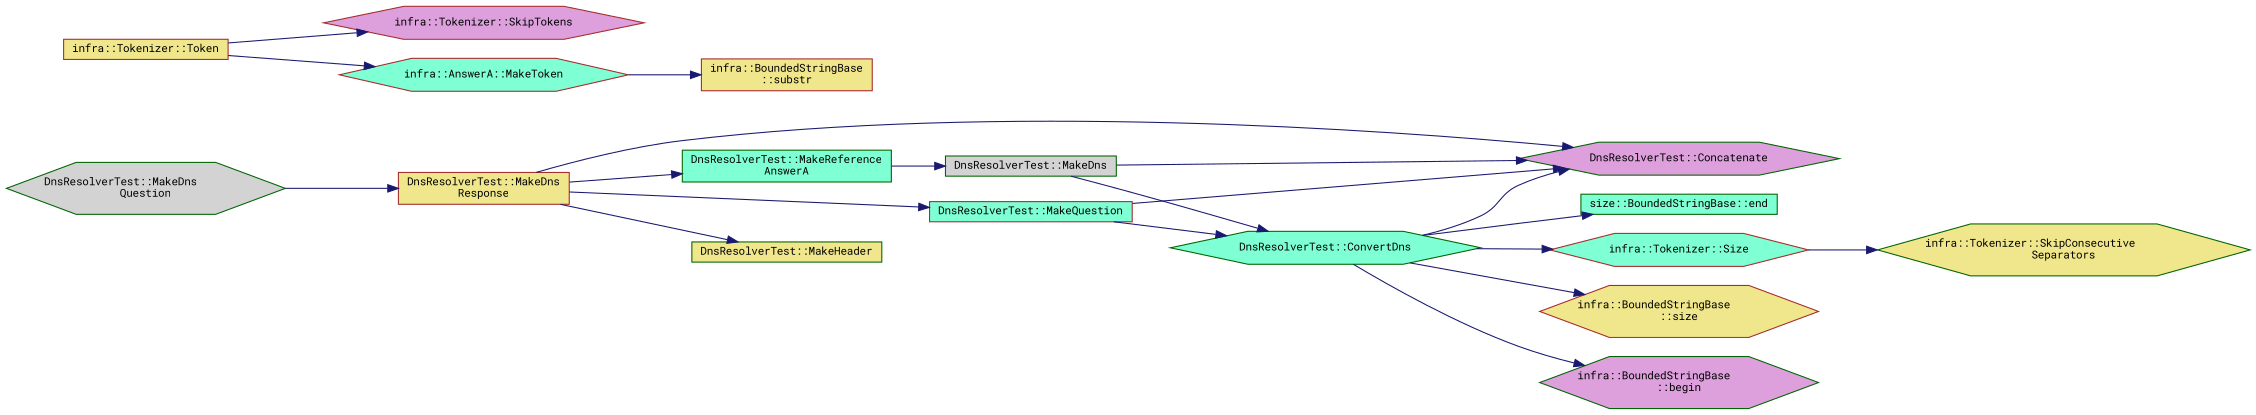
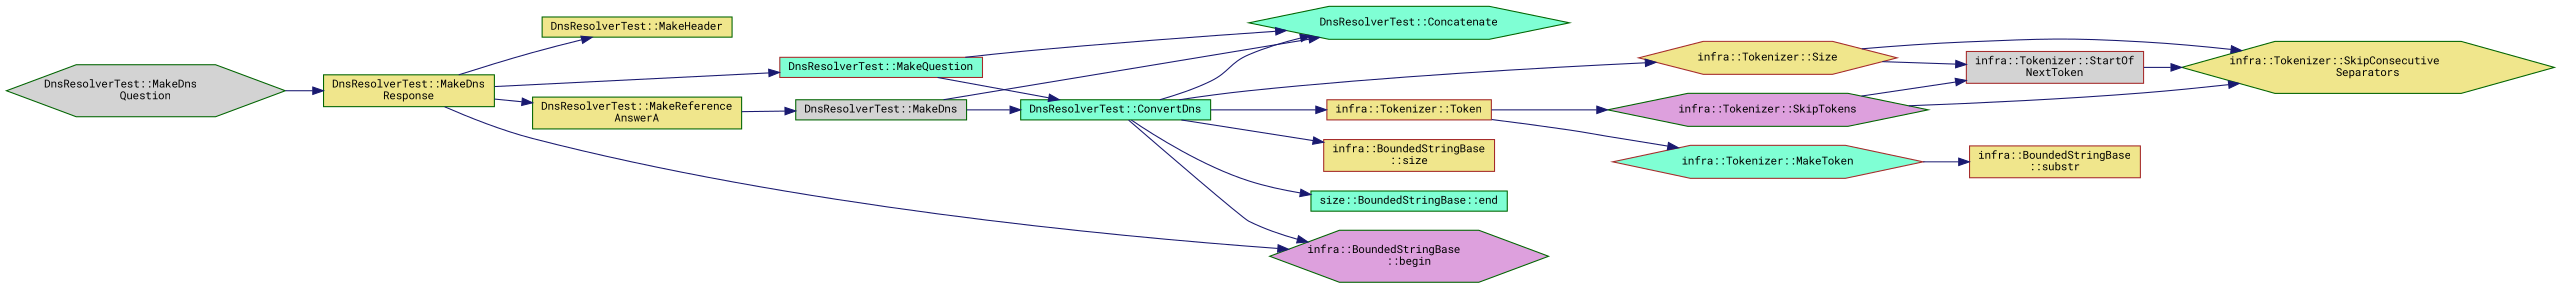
node "infra::Tokenizer::SkipTokens": color brown -> darkgreen
node "infra::Tokenizer::StartOf NextToken": added
node "infra::AnswerA::MakeToken": label "infra::AnswerA::MakeToken" -> "infra::Tokenizer::MakeToken"
edge "infra::Tokenizer::SkipTokens" -> "infra::Tokenizer::SkipConsecutive Separators": added
edge "DnsResolverTest::ConvertDns" -> "infra::Tokenizer::Token": added
edge "DnsResolverTest::MakeDns Response" -> "DnsResolverTest::Concatenate": now "DnsResolverTest::MakeDns Response" -> "infra::BoundedStringBase ::begin"
node "DnsResolverTest::Concatenate": fillcolor plum -> aquamarine
node "DnsResolverTest::MakeReference AnswerA": fillcolor aquamarine -> khaki
node "DnsResolverTest::MakeDns Response": color brown -> darkgreen
node "DnsResolverTest::ConvertDns": shape hexagon -> box
node "infra::Tokenizer::Size": fillcolor aquamarine -> khaki
node "infra::BoundedStringBase ::size": shape hexagon -> box
